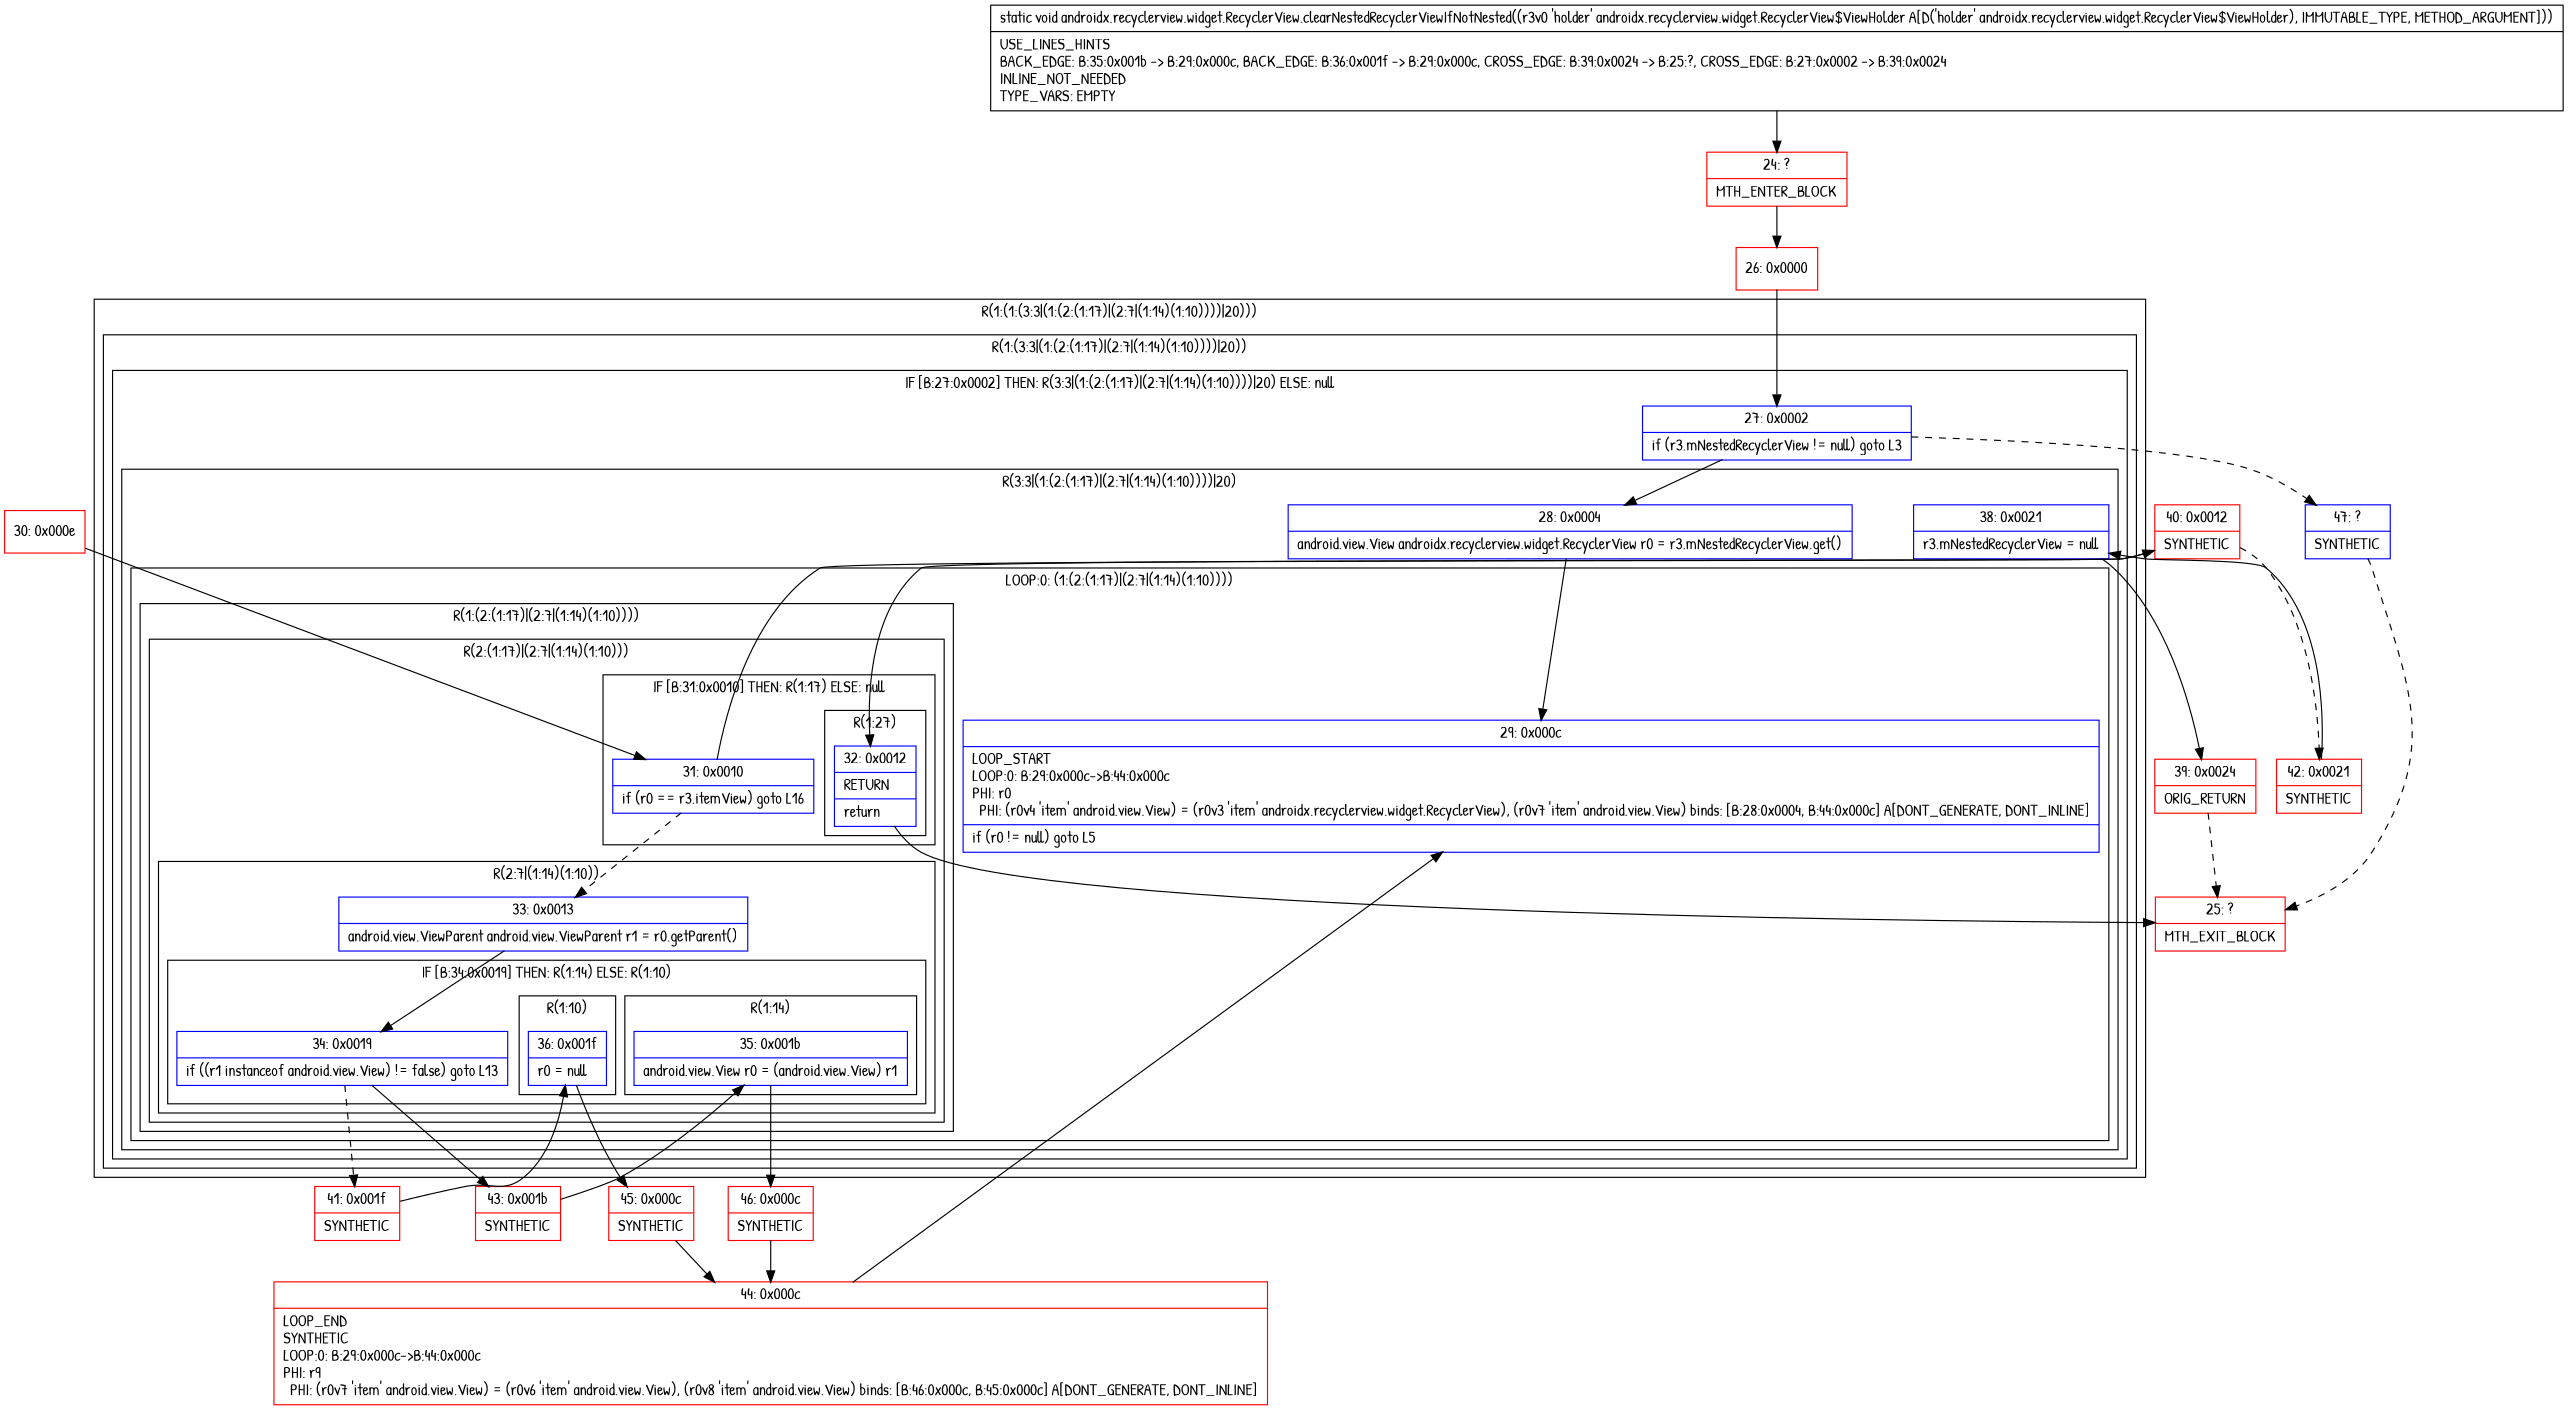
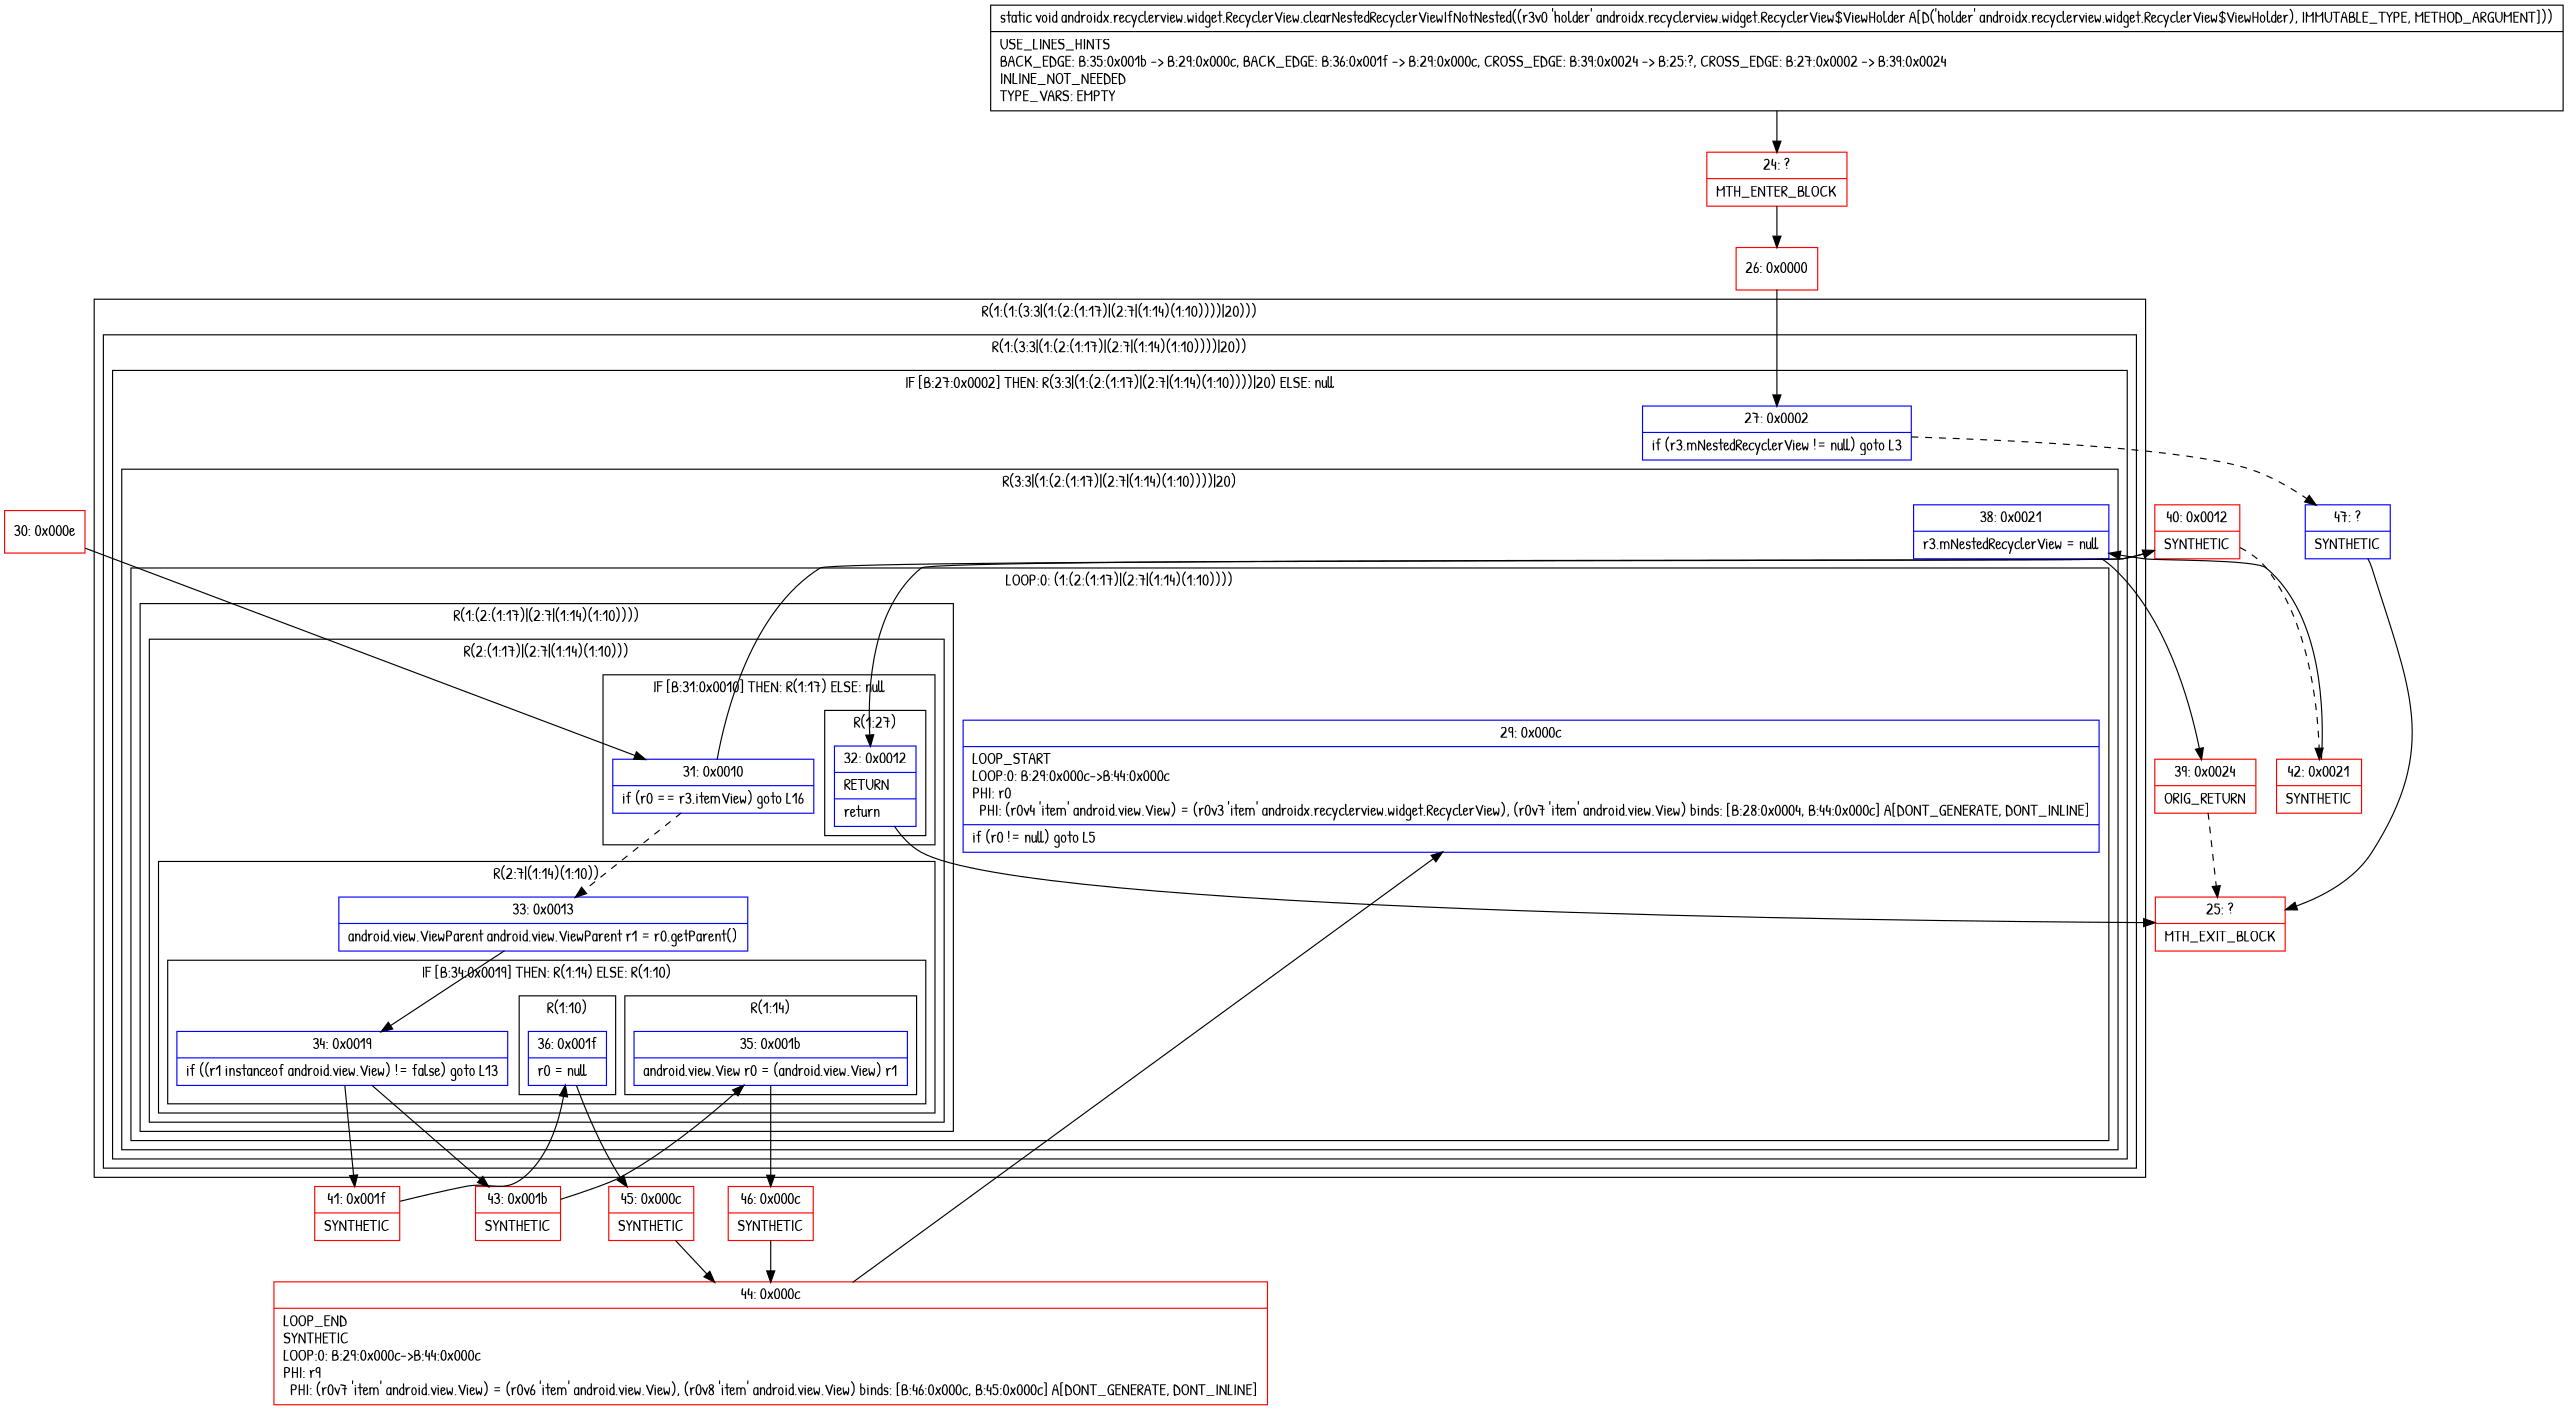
node "28: 0x0004": removed
edge "47: ?" -> "25: ?": style dashed -> solid
edge "34: 0x0019" -> "41: 0x001f": style dashed -> solid
